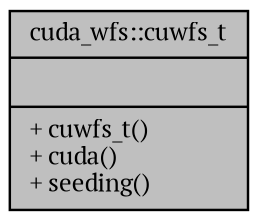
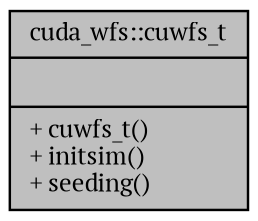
node "cuda_wfs::cuwfs_t": text "+ cuda()" -> "+ initsim()"
